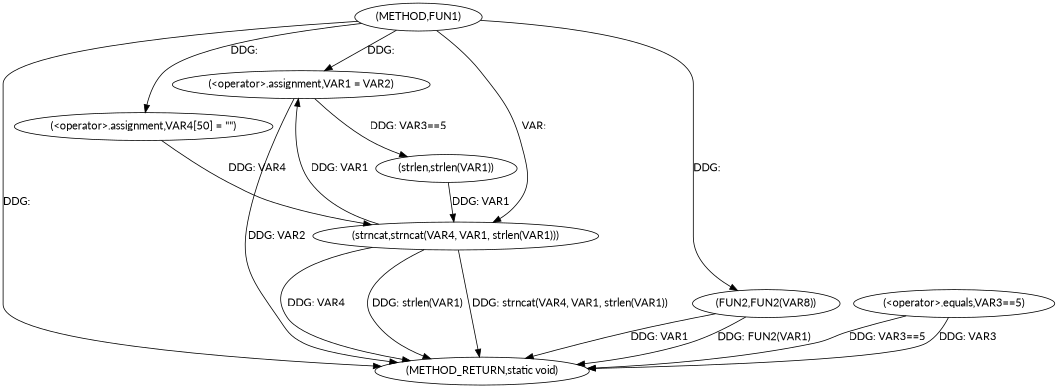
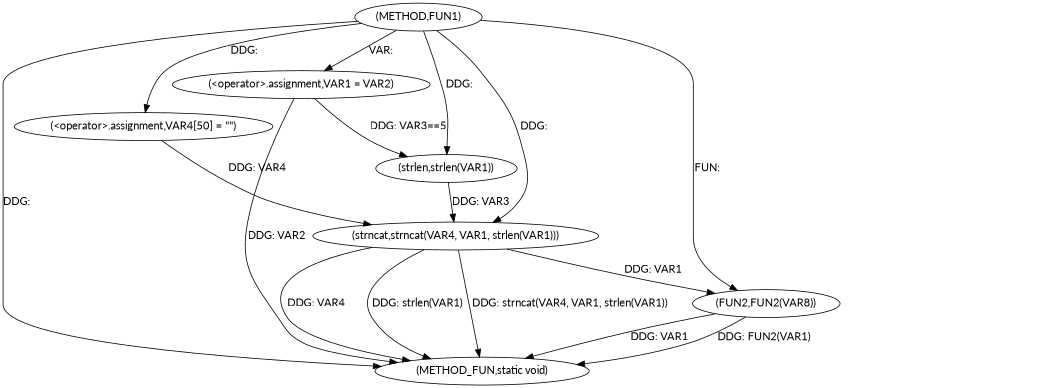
edge "(METHOD,FUN1)" -> "(<operator>.assignment,VAR1 = VAR2)": label "DDG: " -> "VAR: "
edge "(METHOD,FUN1)" -> "(strlen,strlen(VAR1))": added, label "DDG:"
edge "(METHOD,FUN1)" -> "(strncat,strncat(VAR4, VAR1, strlen(VAR1)))": label "VAR: " -> "DDG: "
edge "(METHOD,FUN1)" -> "(FUN2,FUN2(VAR8))": label "DDG: " -> "FUN: "
edge "(strncat,strncat(VAR4, VAR1, strlen(VAR1)))" -> "(<operator>.assignment,VAR1 = VAR2)": now "(strncat,strncat(VAR4, VAR1, strlen(VAR1)))" -> "(FUN2,FUN2(VAR8))"
edge "(strlen,strlen(VAR1))" -> "(strncat,strncat(VAR4, VAR1, strlen(VAR1)))": label "DDG: VAR1" -> "DDG: VAR3"
node "(<operator>.equals,VAR3==5)": removed
node "(METHOD_RETURN,static void)": label "(METHOD_RETURN,static void)" -> "(METHOD_FUN,static void)"
